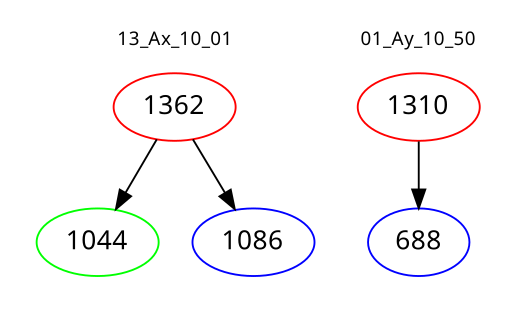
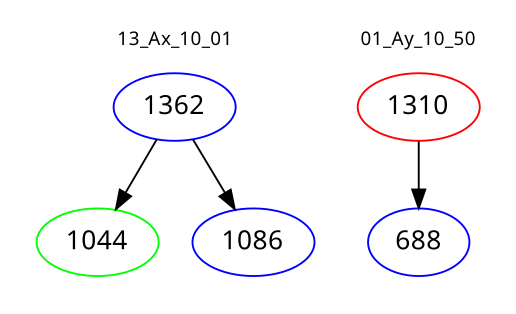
node "1362": color red -> blue
